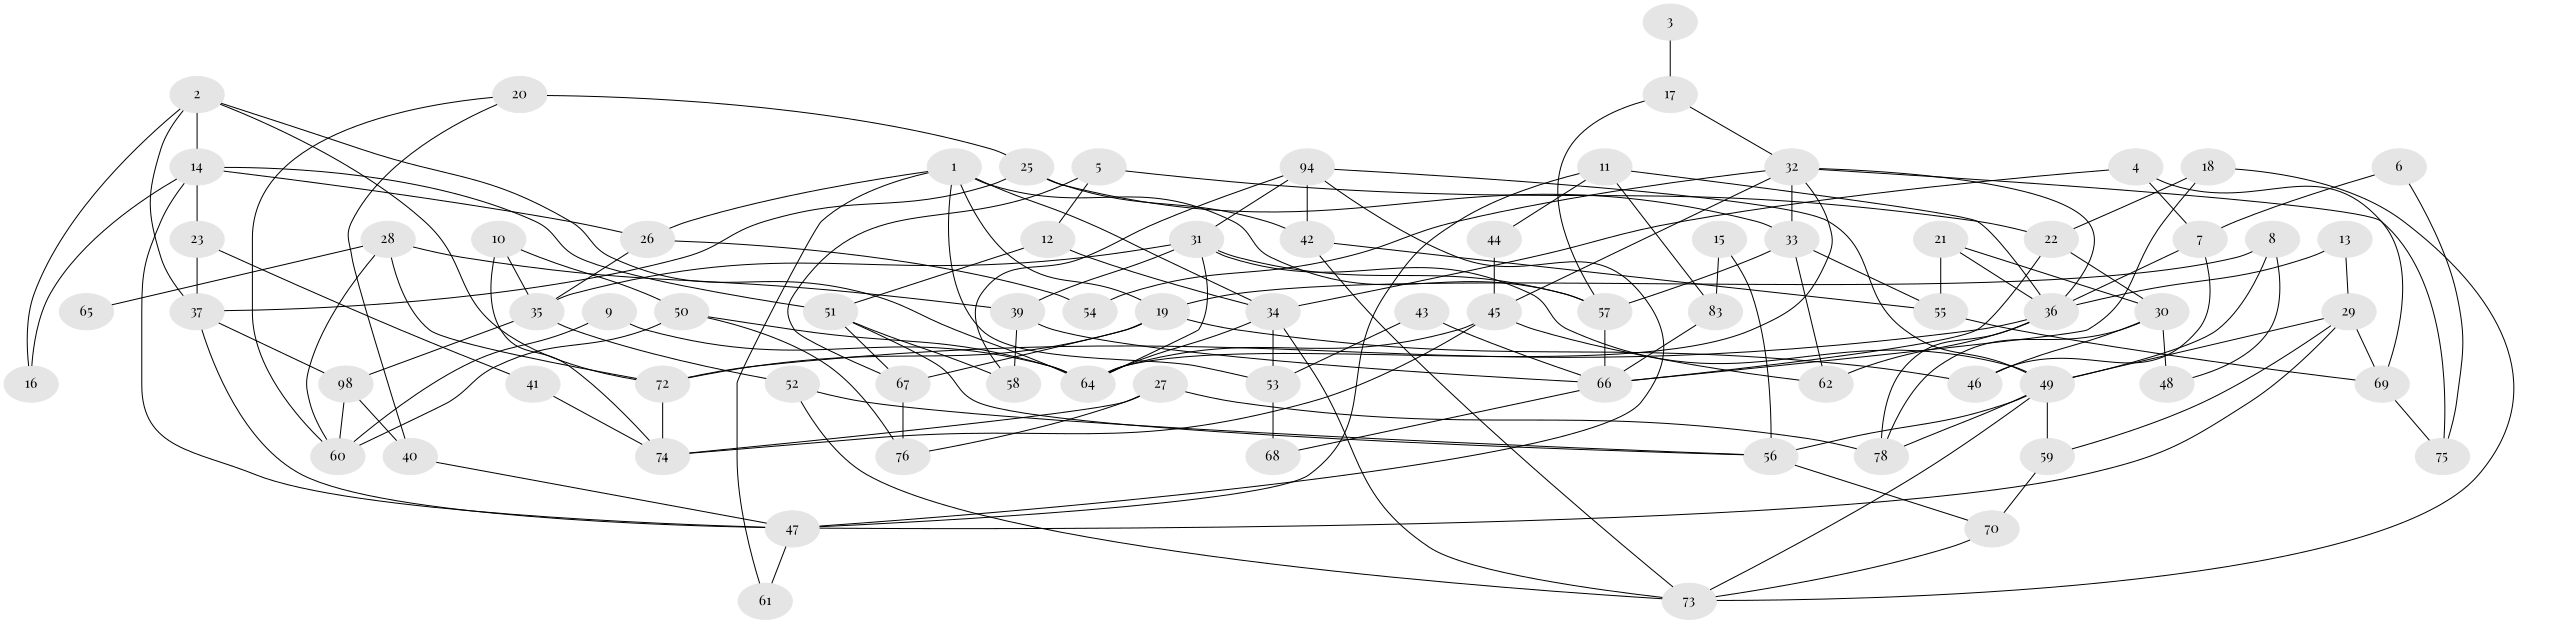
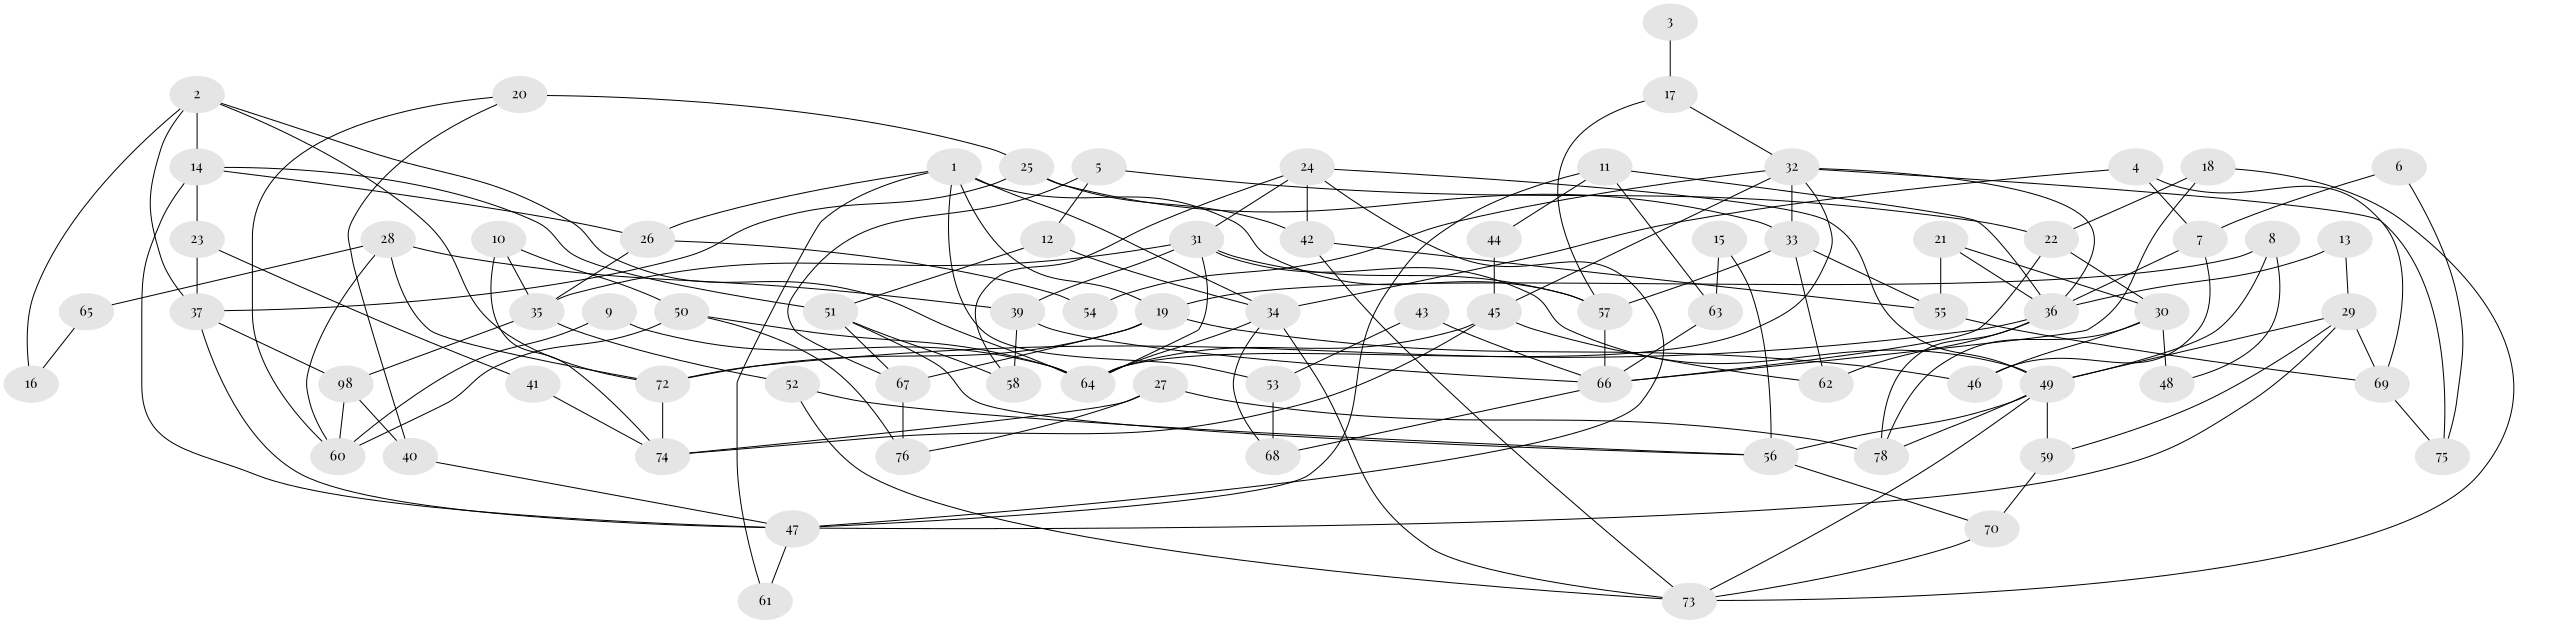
node "94": label "94" -> "24"
edge "14" -- "16": now "65" -- "16"
node "83": label "83" -> "63"
edge "34" -- "53": now "34" -- "68"
